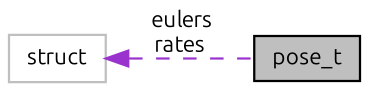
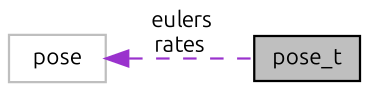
node "struct": label "struct" -> "pose"
